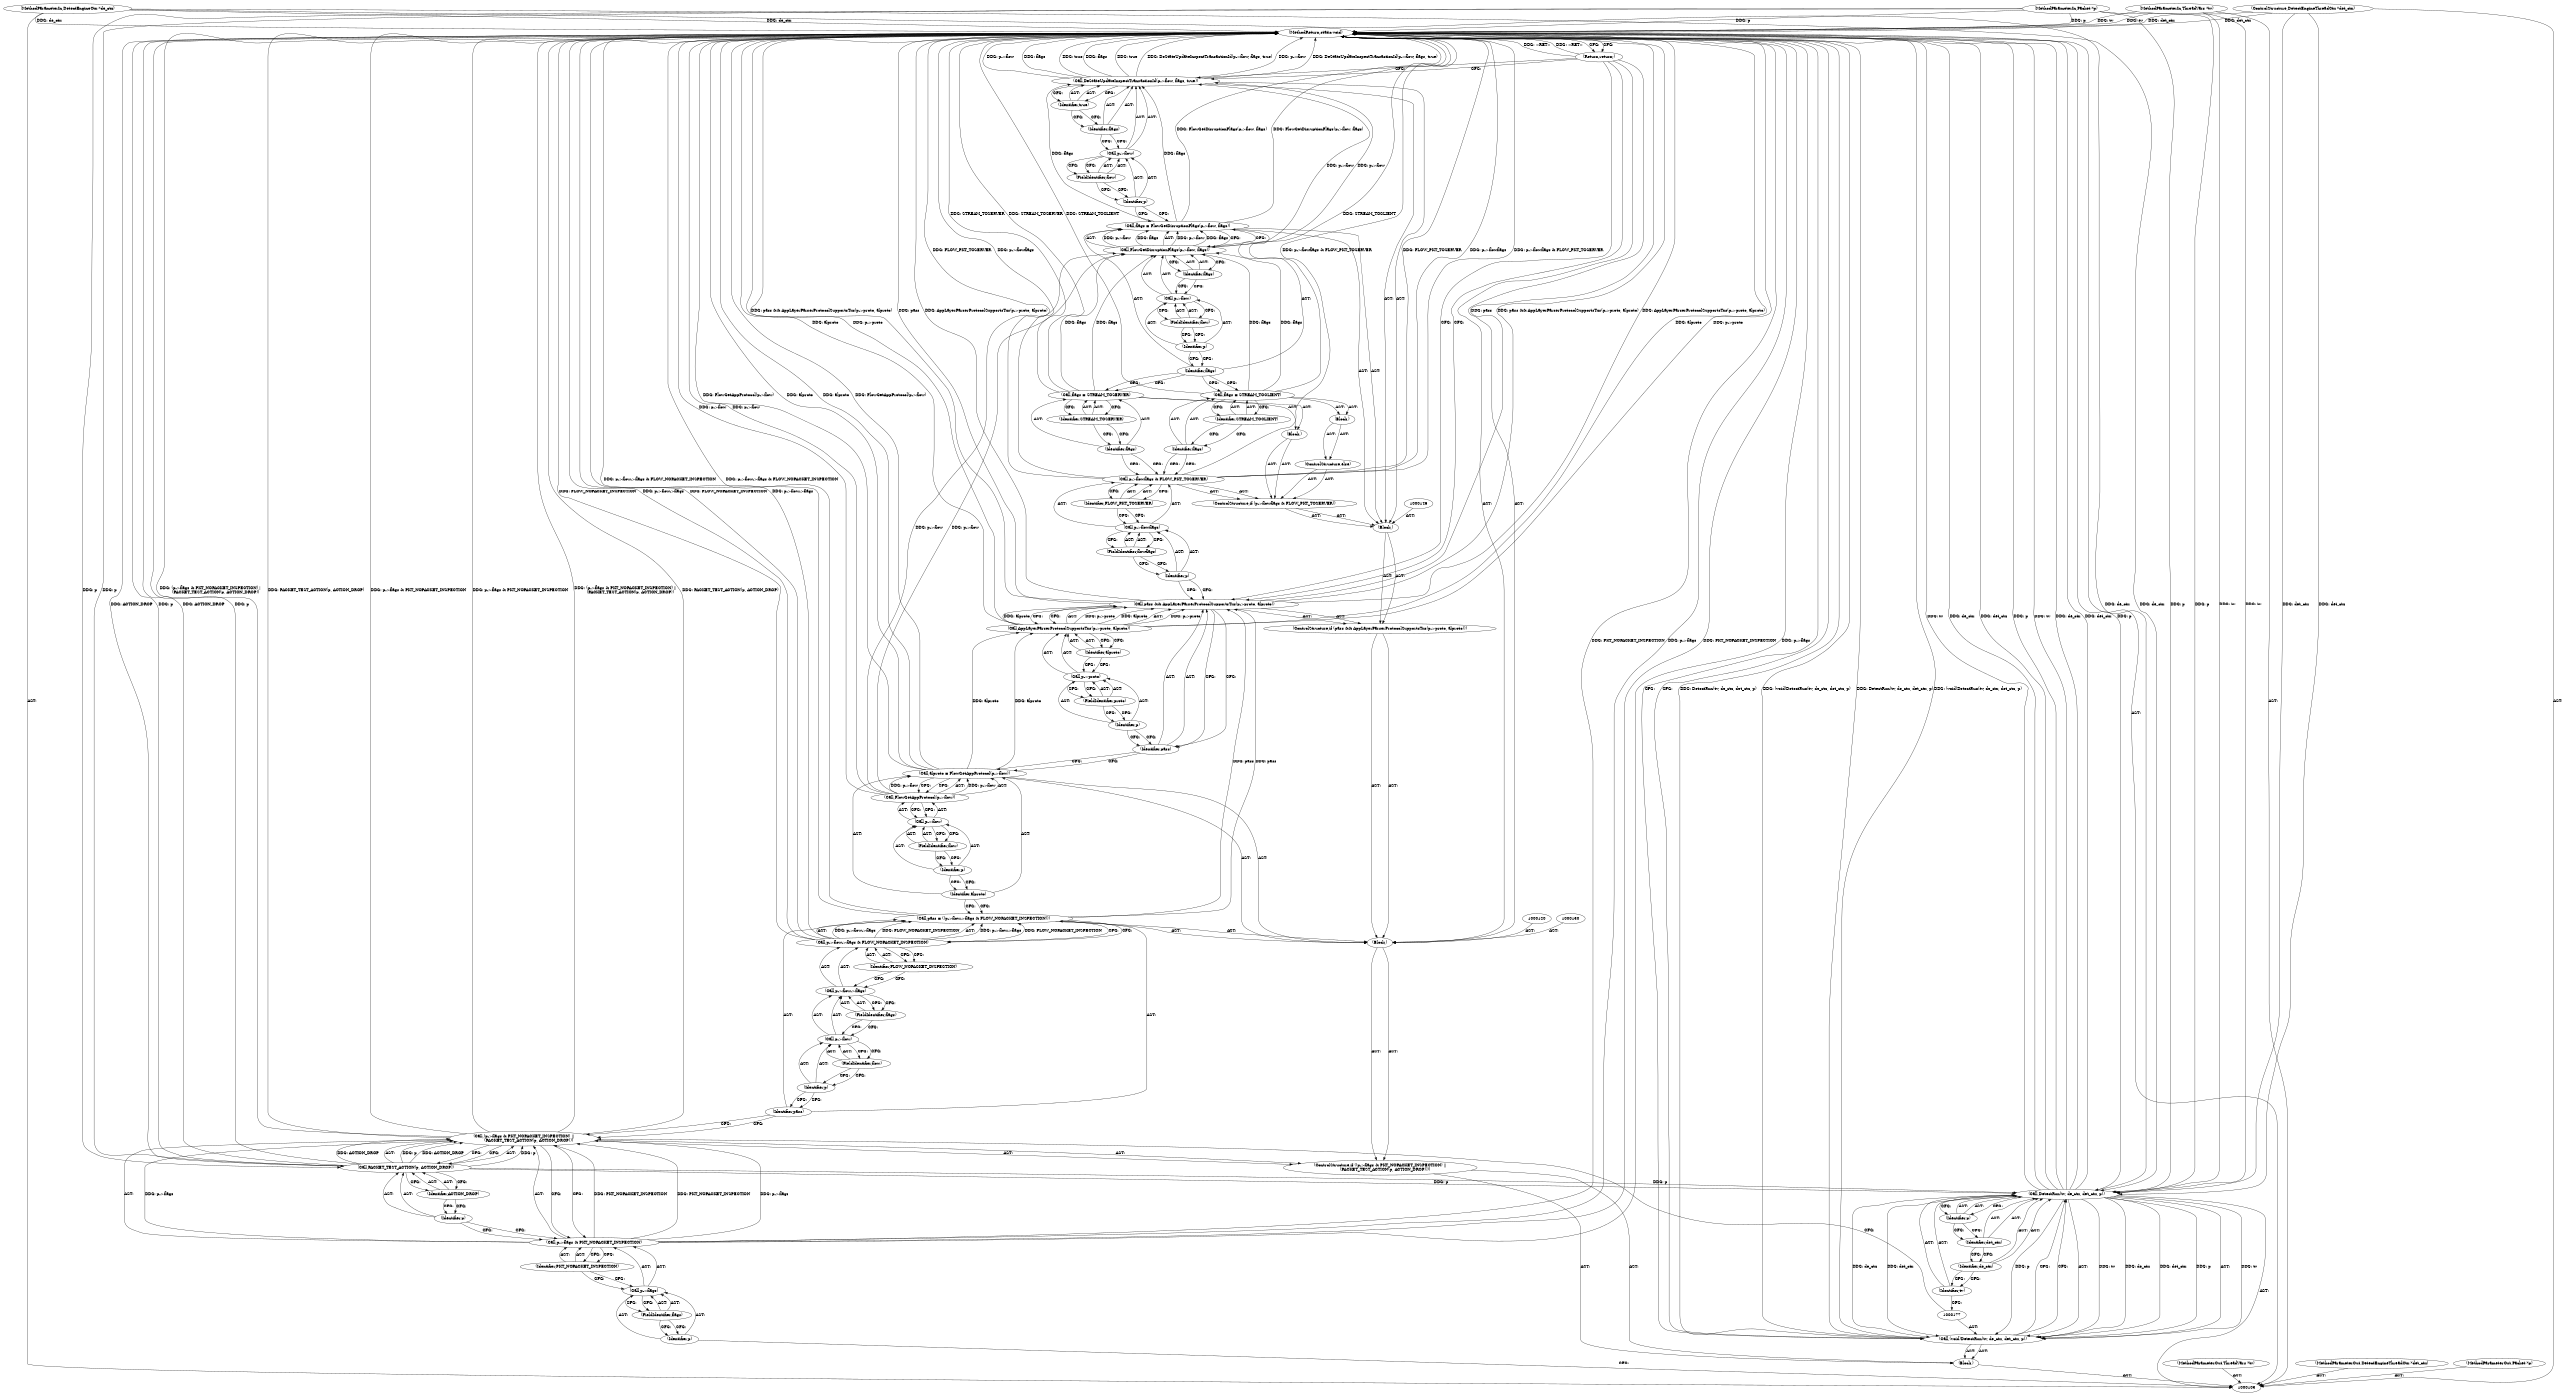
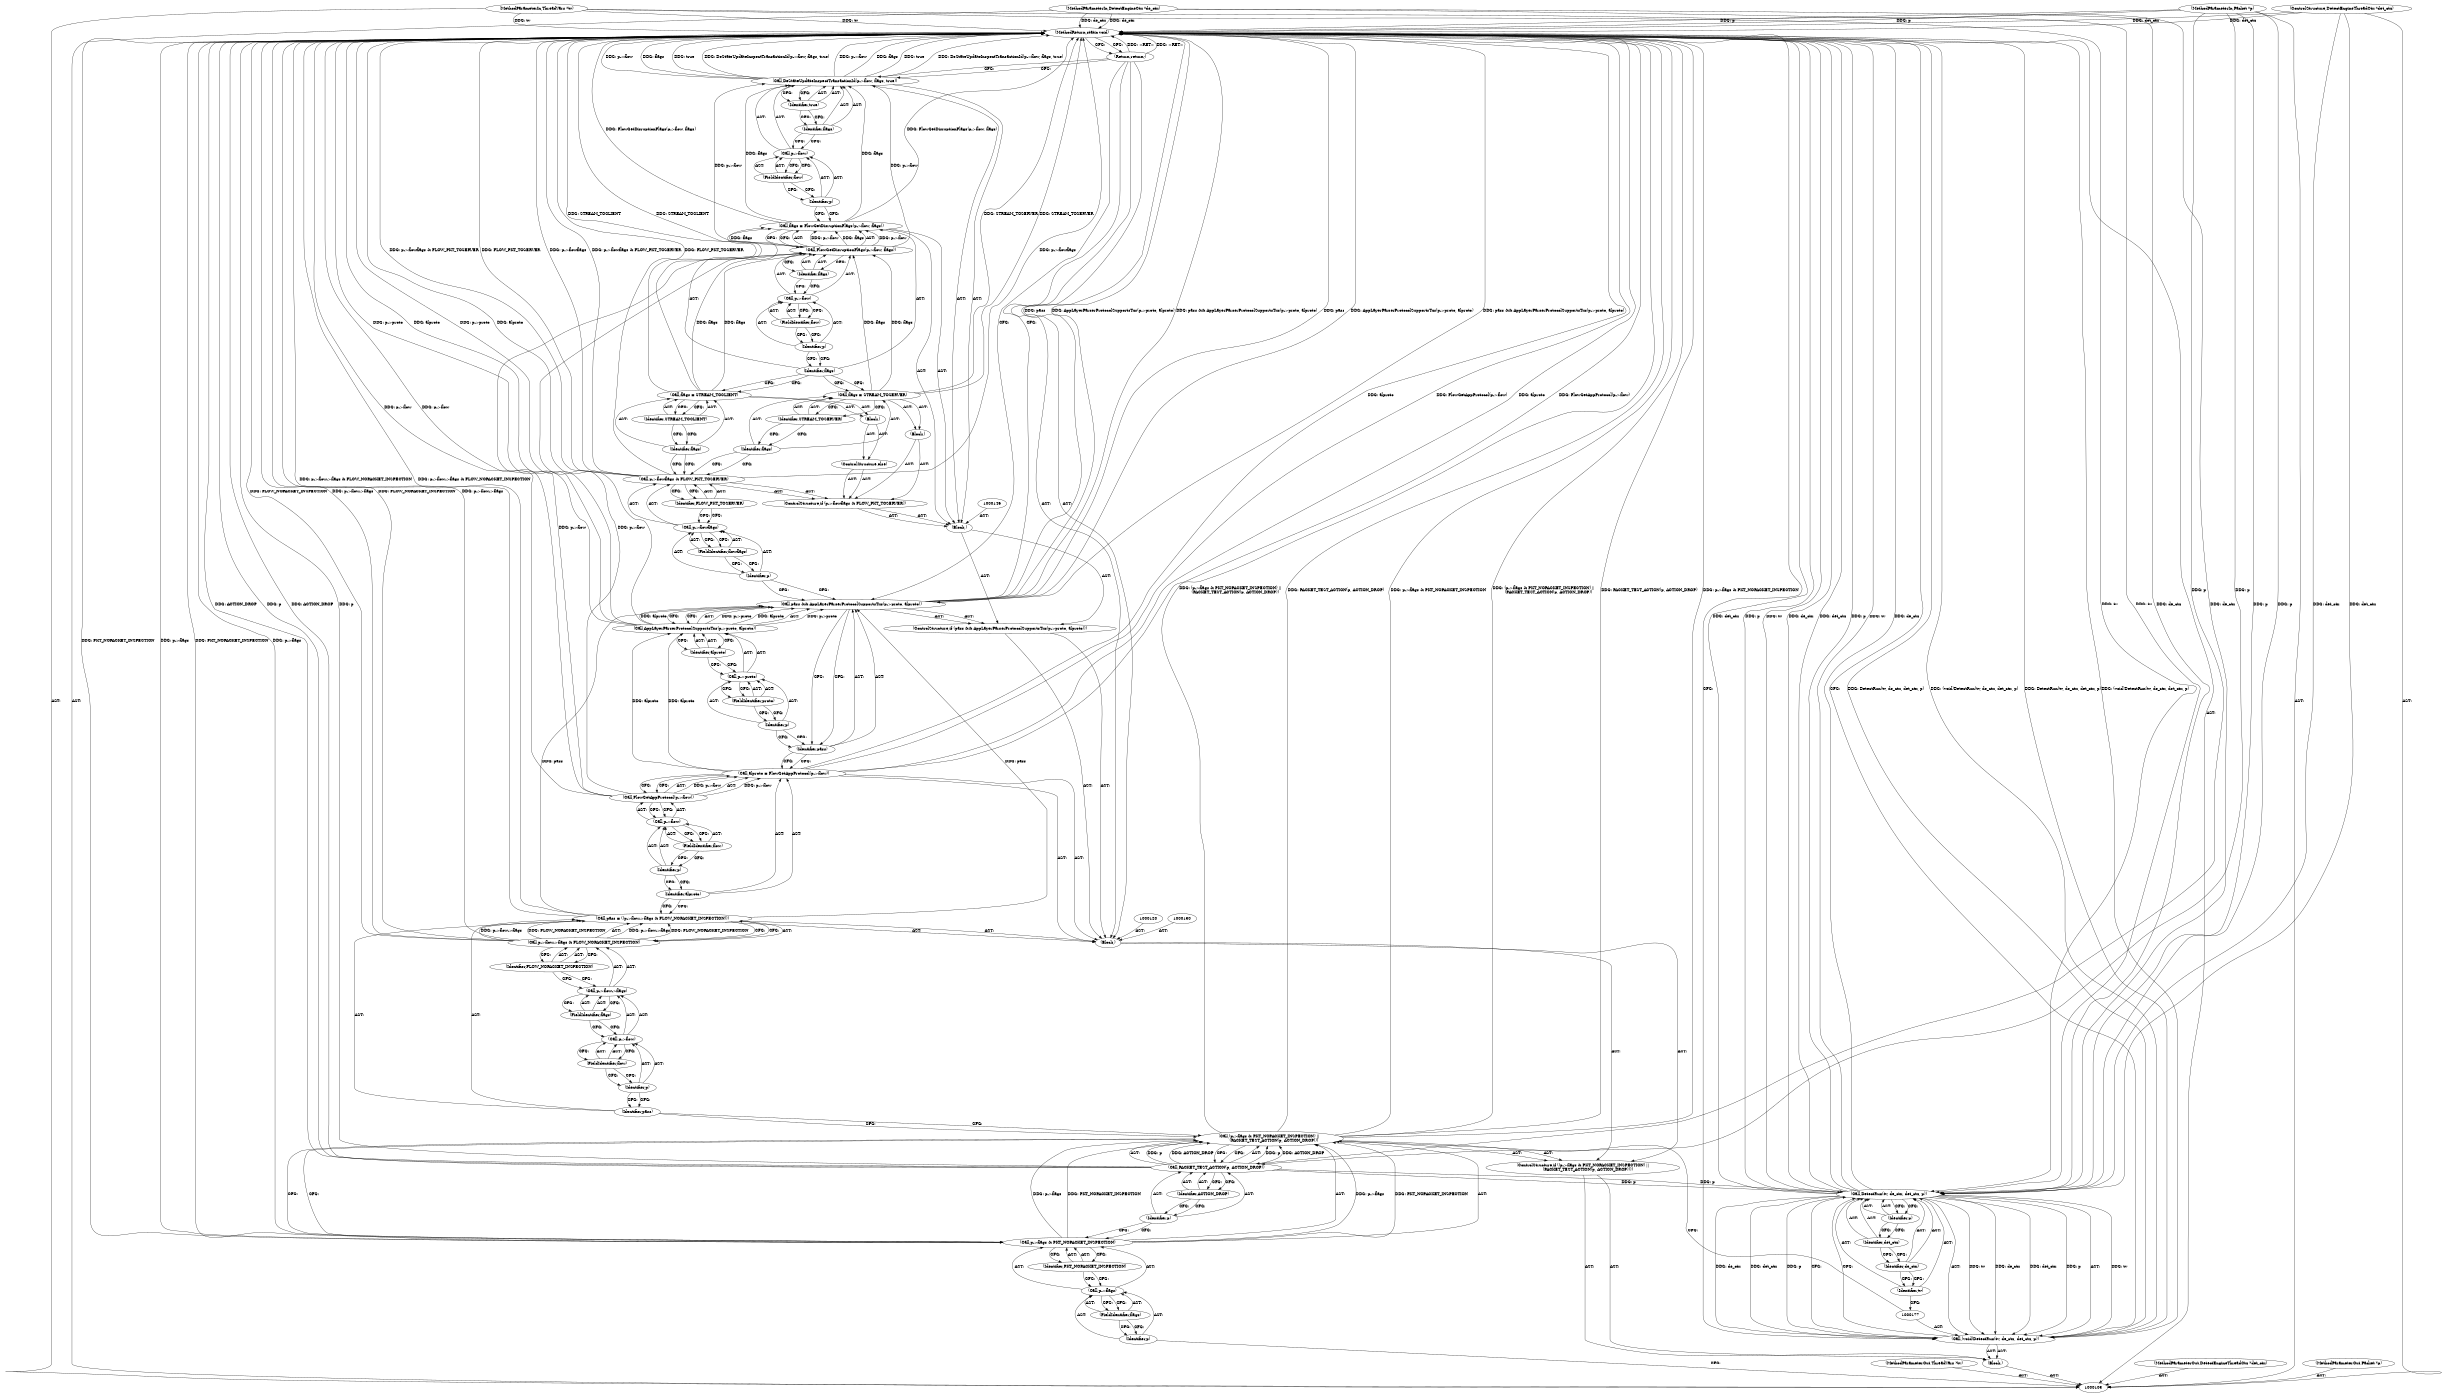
edge "(Call,DetectRun(tv, de_ctx, det_ctx, p))" -> "1000103": now "(MethodParameterIn,Packet *p)" -> "1000103"
